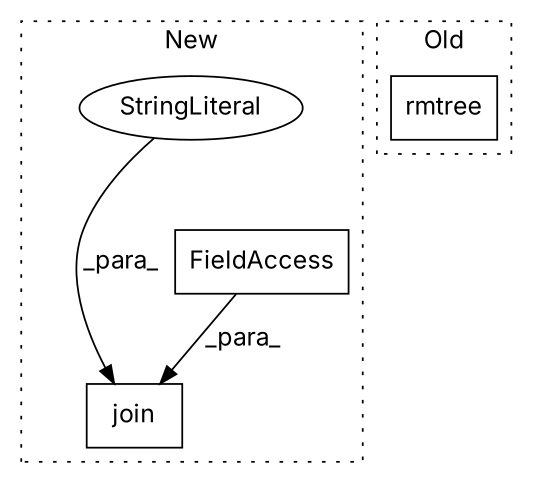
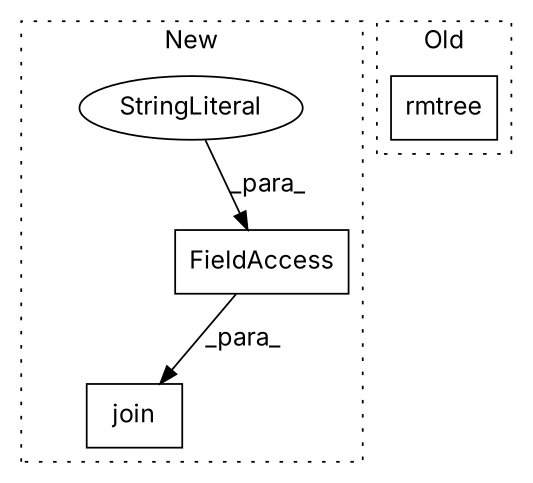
edge "StringLiteral" -> "join": now "StringLiteral" -> "FieldAccess"
